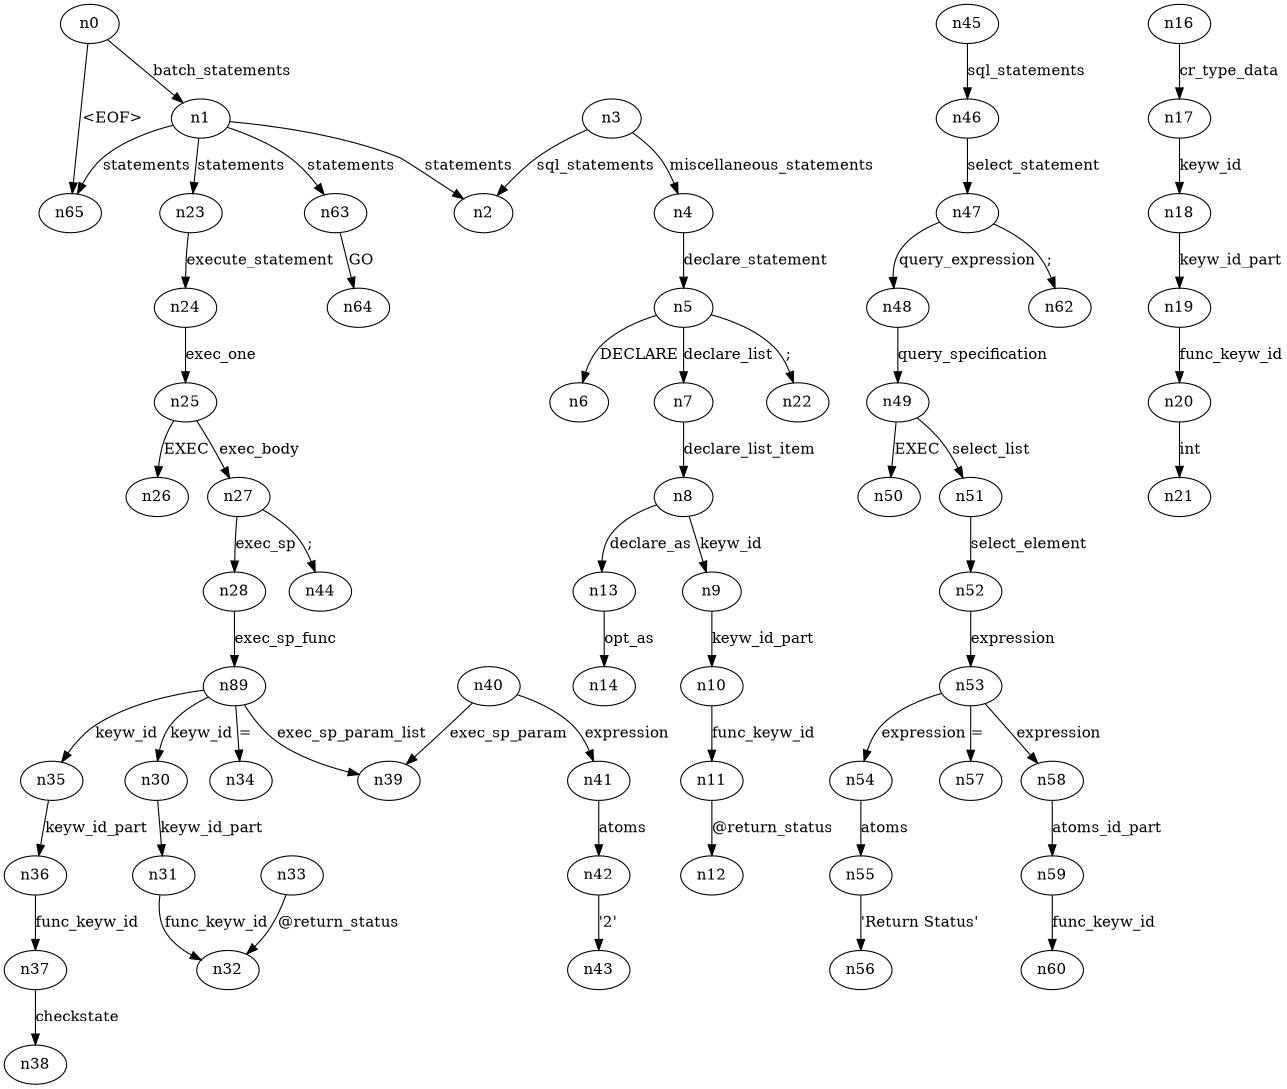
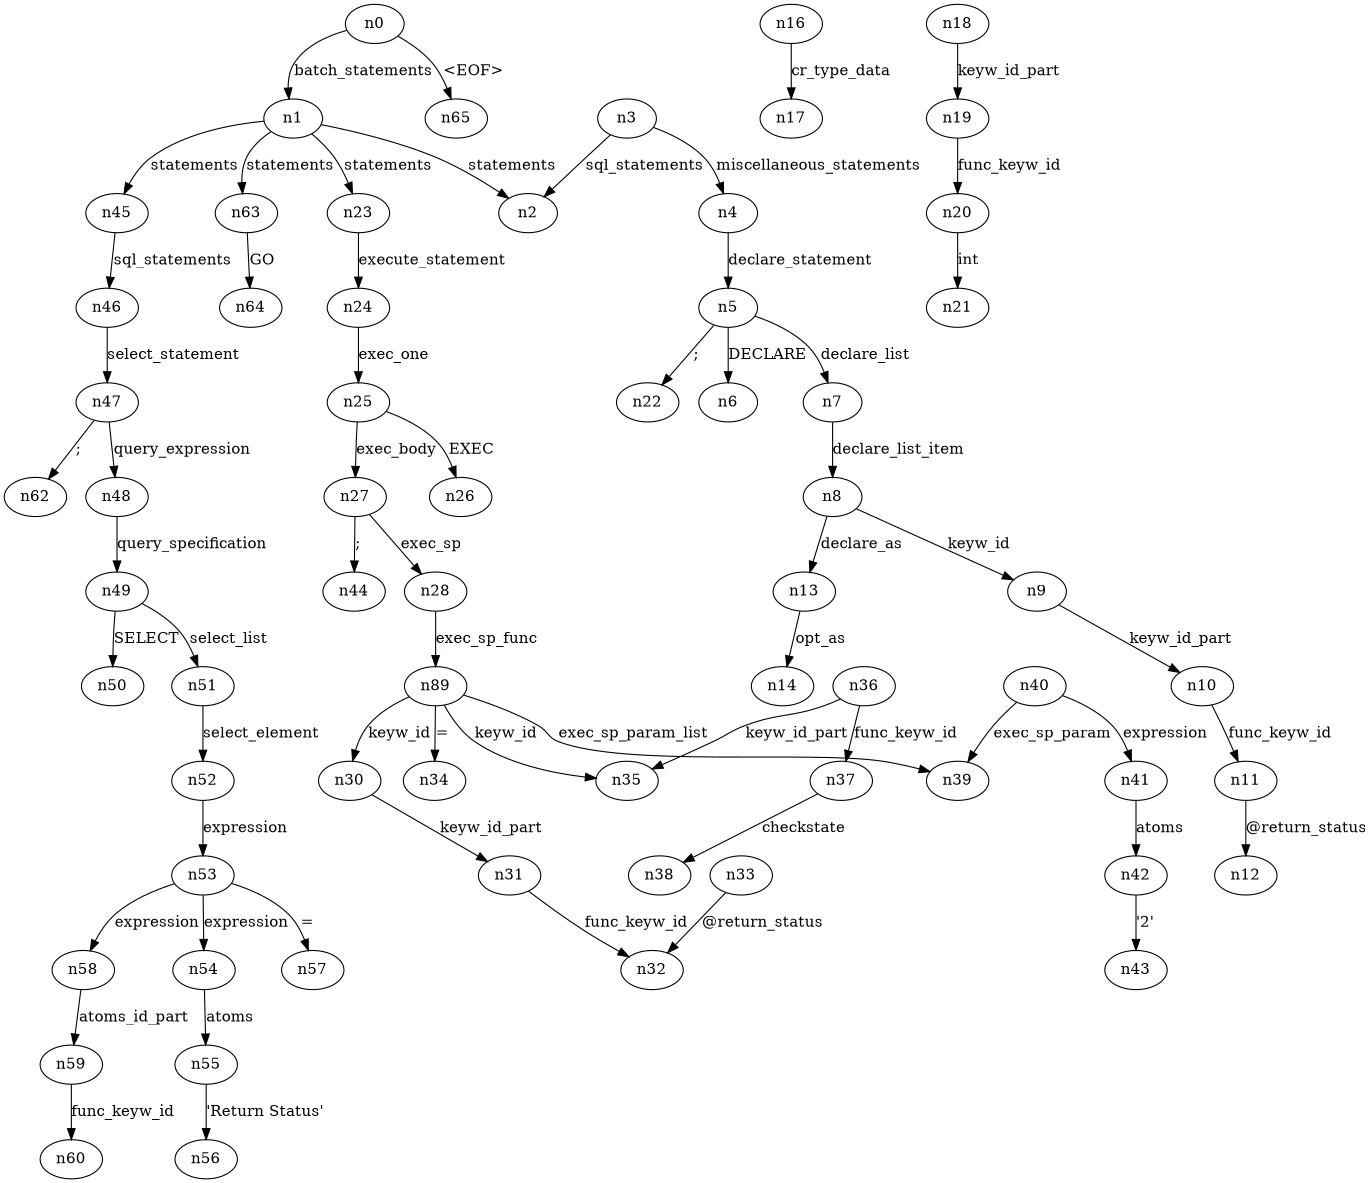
edge "n1" -> "n65": now "n1" -> "n45"
edge "n17" -> "n18": removed, label "keyw_id"
edge "n49" -> "n50": label "EXEC" -> "SELECT"
edge "n35" -> "n36": reversed
